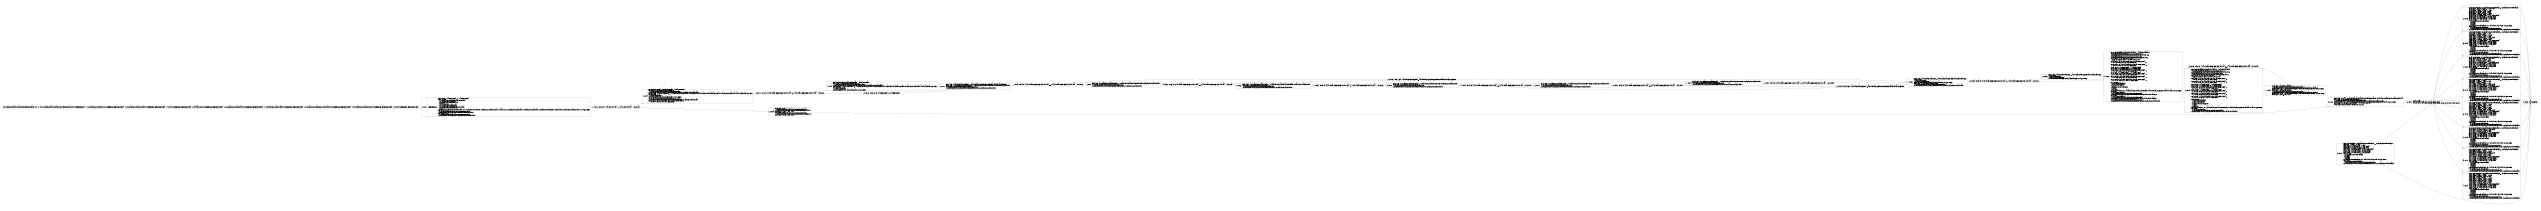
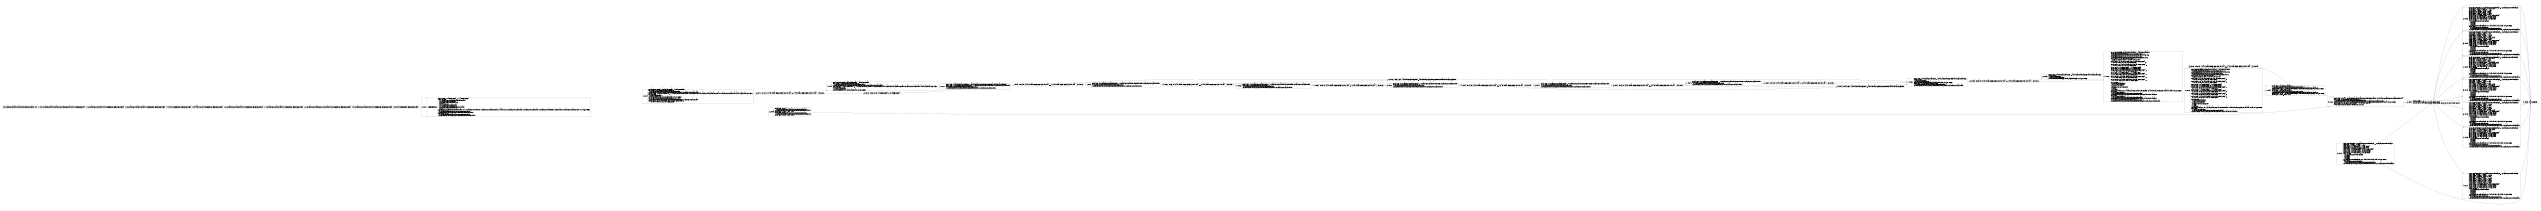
node "1: 0x0008": removed
node "39: 0x0167": removed
